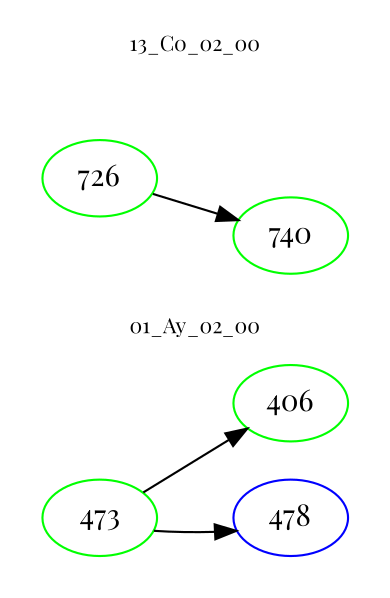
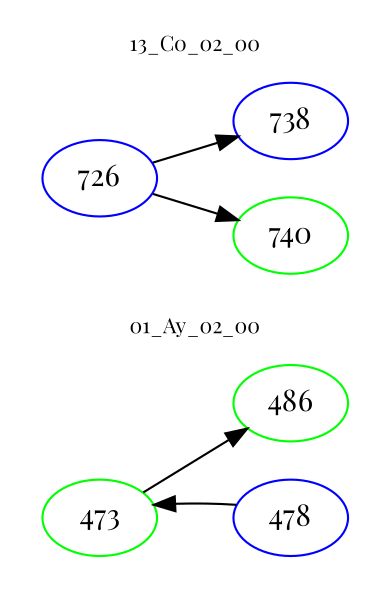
node "738": added
node "726": color green -> blue
node "406": label "406" -> "486"
edge "473" -> "478": reversed
